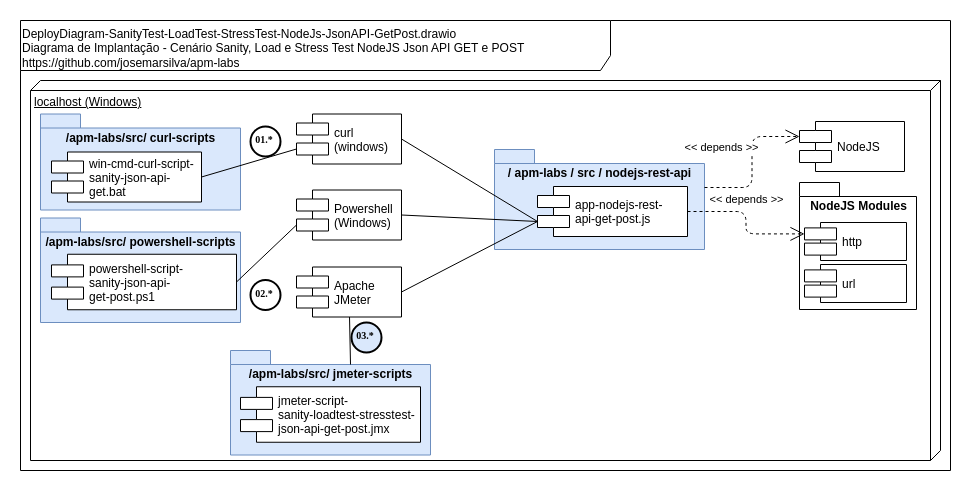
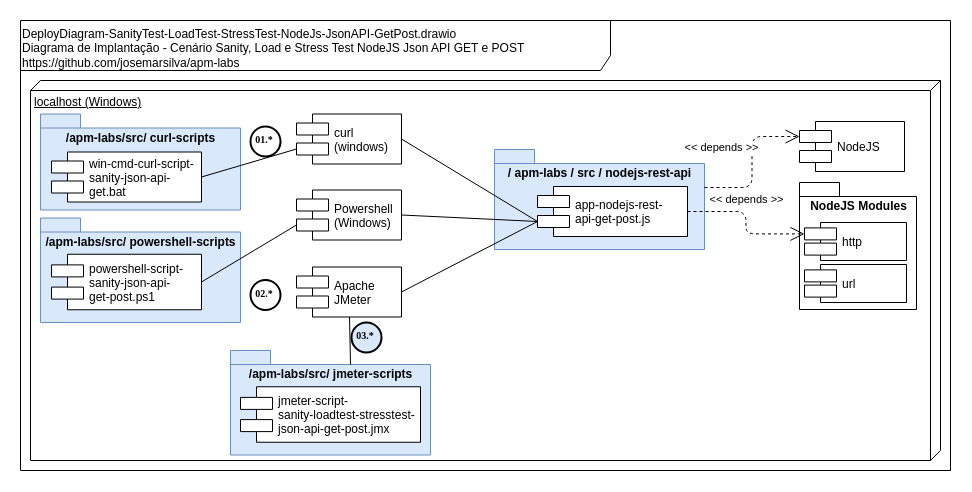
node "powershell-script- sanity-json-api- get-post.ps1": size 185x56 -> 150x56
